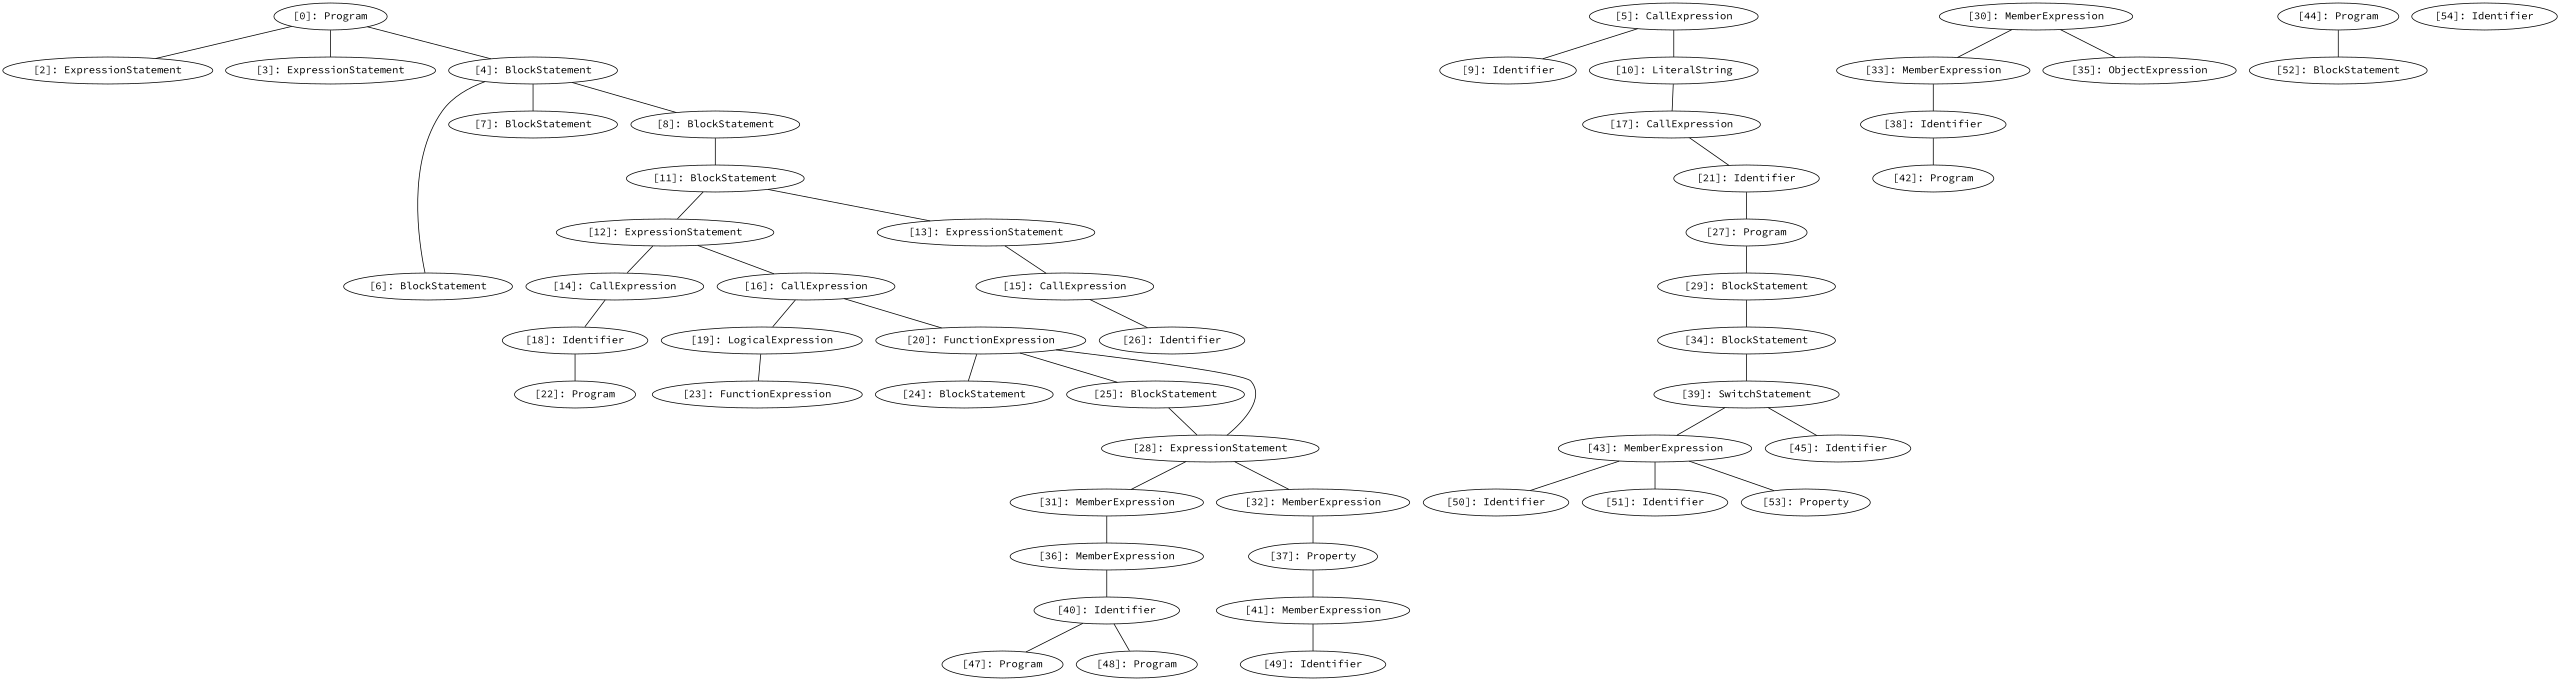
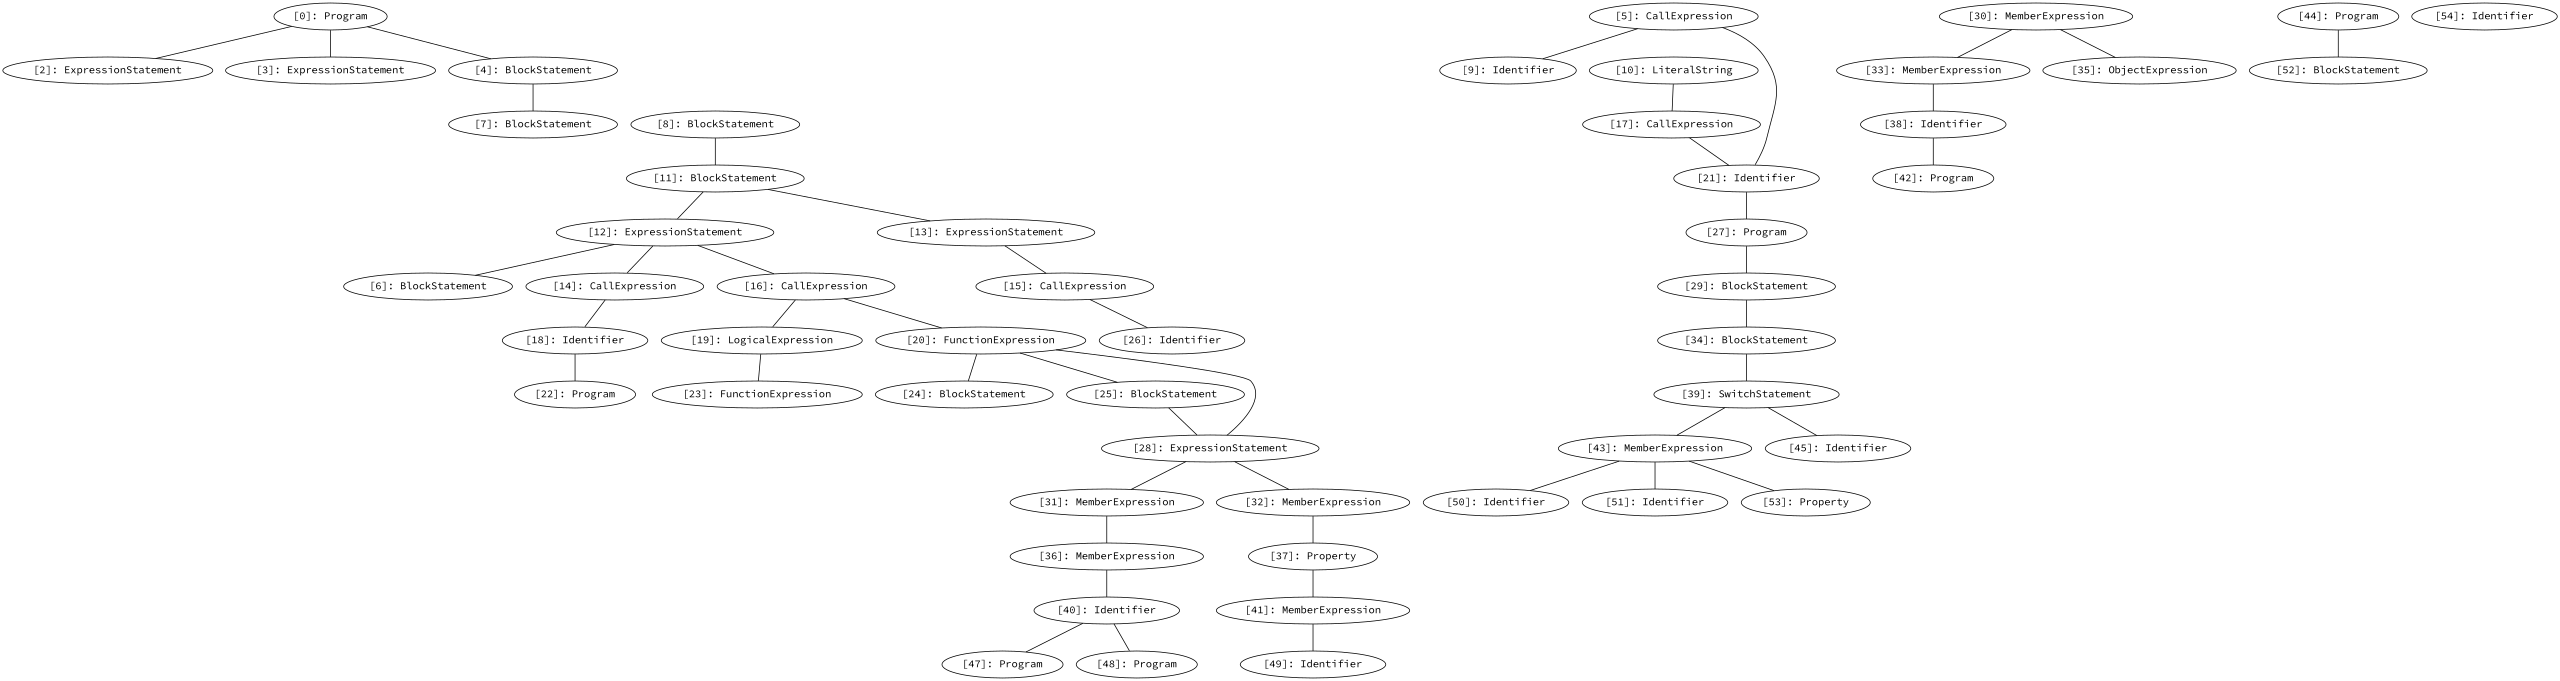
edge "[5]: CallExpression" -- "[10]: LiteralString": now "[5]: CallExpression" -- "[21]: Identifier"
edge "[4]: BlockStatement" -- "[8]: BlockStatement": removed
edge "[4]: BlockStatement" -- "[6]: BlockStatement": now "[12]: ExpressionStatement" -- "[6]: BlockStatement"
